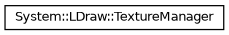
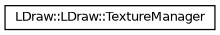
node "System::LDraw::TextureManager": label "System::LDraw::TextureManager" -> "LDraw::LDraw::TextureManager"
